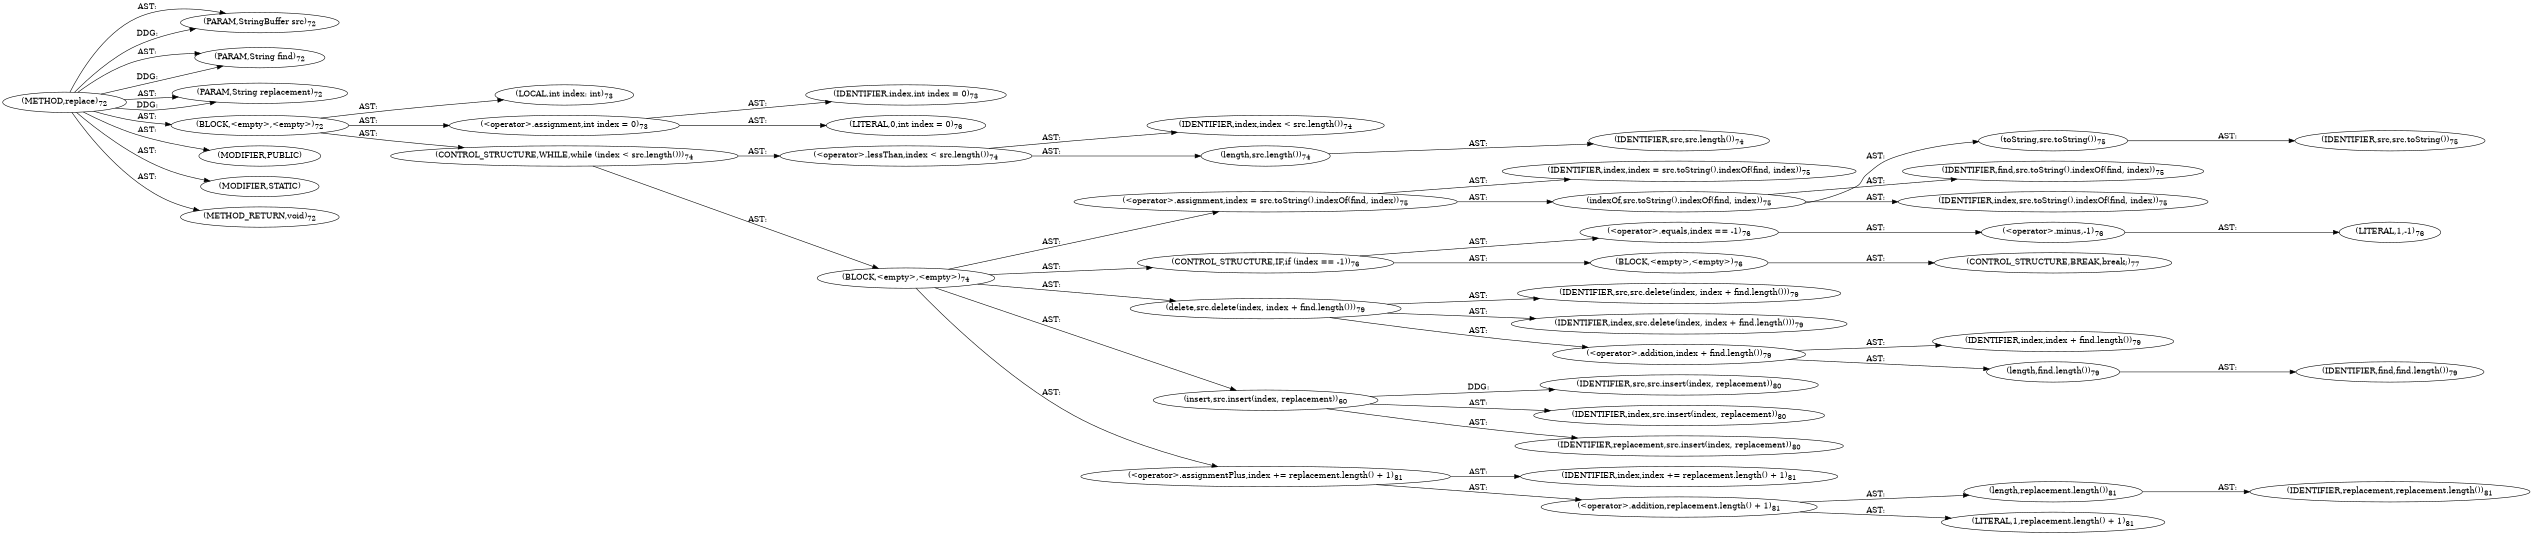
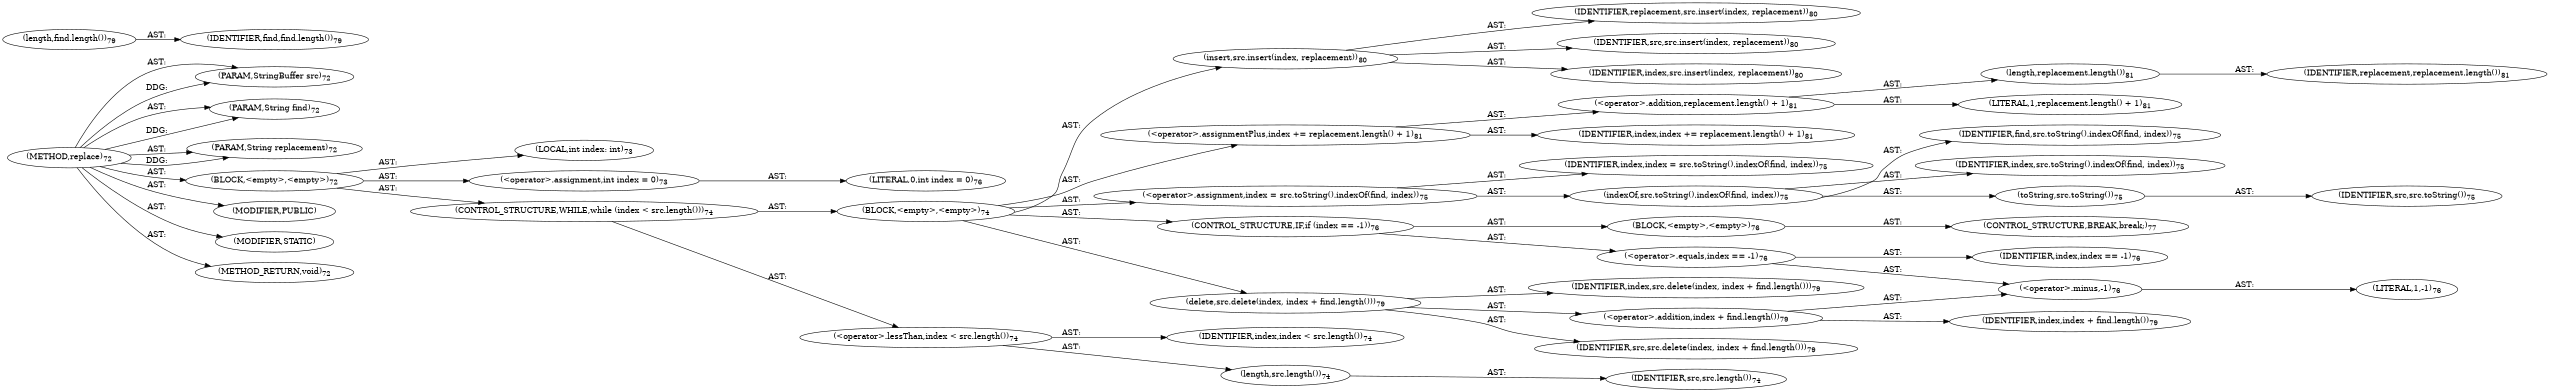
node "(IDENTIFIER,index,int index = 0)": removed
node "(IDENTIFIER,index,index == -1)": added
edge "(<operator>.addition,index + find.length())" -> "(length,find.length())": now "(<operator>.addition,index + find.length())" -> "(<operator>.minus,-1)"
edge "(insert,src.insert(index, replacement))" -> "(IDENTIFIER,src,src.insert(index, replacement))": label "DDG: " -> "AST: "
node "(insert,src.insert(index, replacement))": text "60" -> "80"
